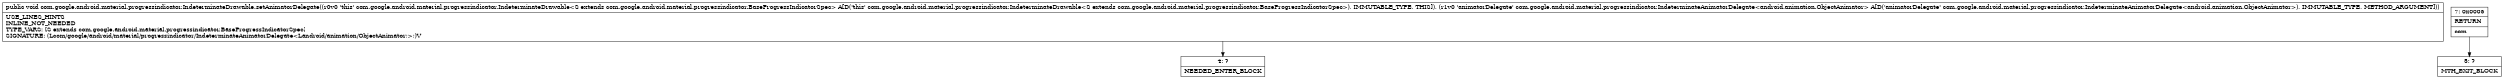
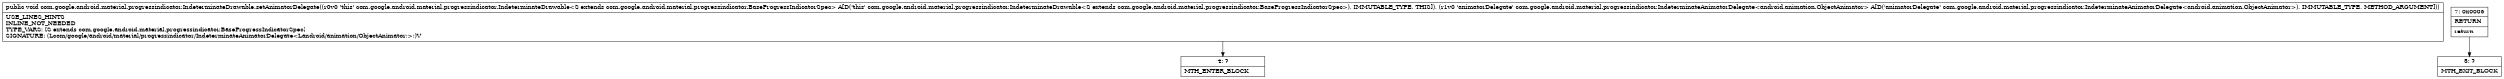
node "7: 0x0005": text "com" -> "return"
node "4: ?": text "NEEDED_ENTER_BLOCK" -> "MTH_ENTER_BLOCK"
